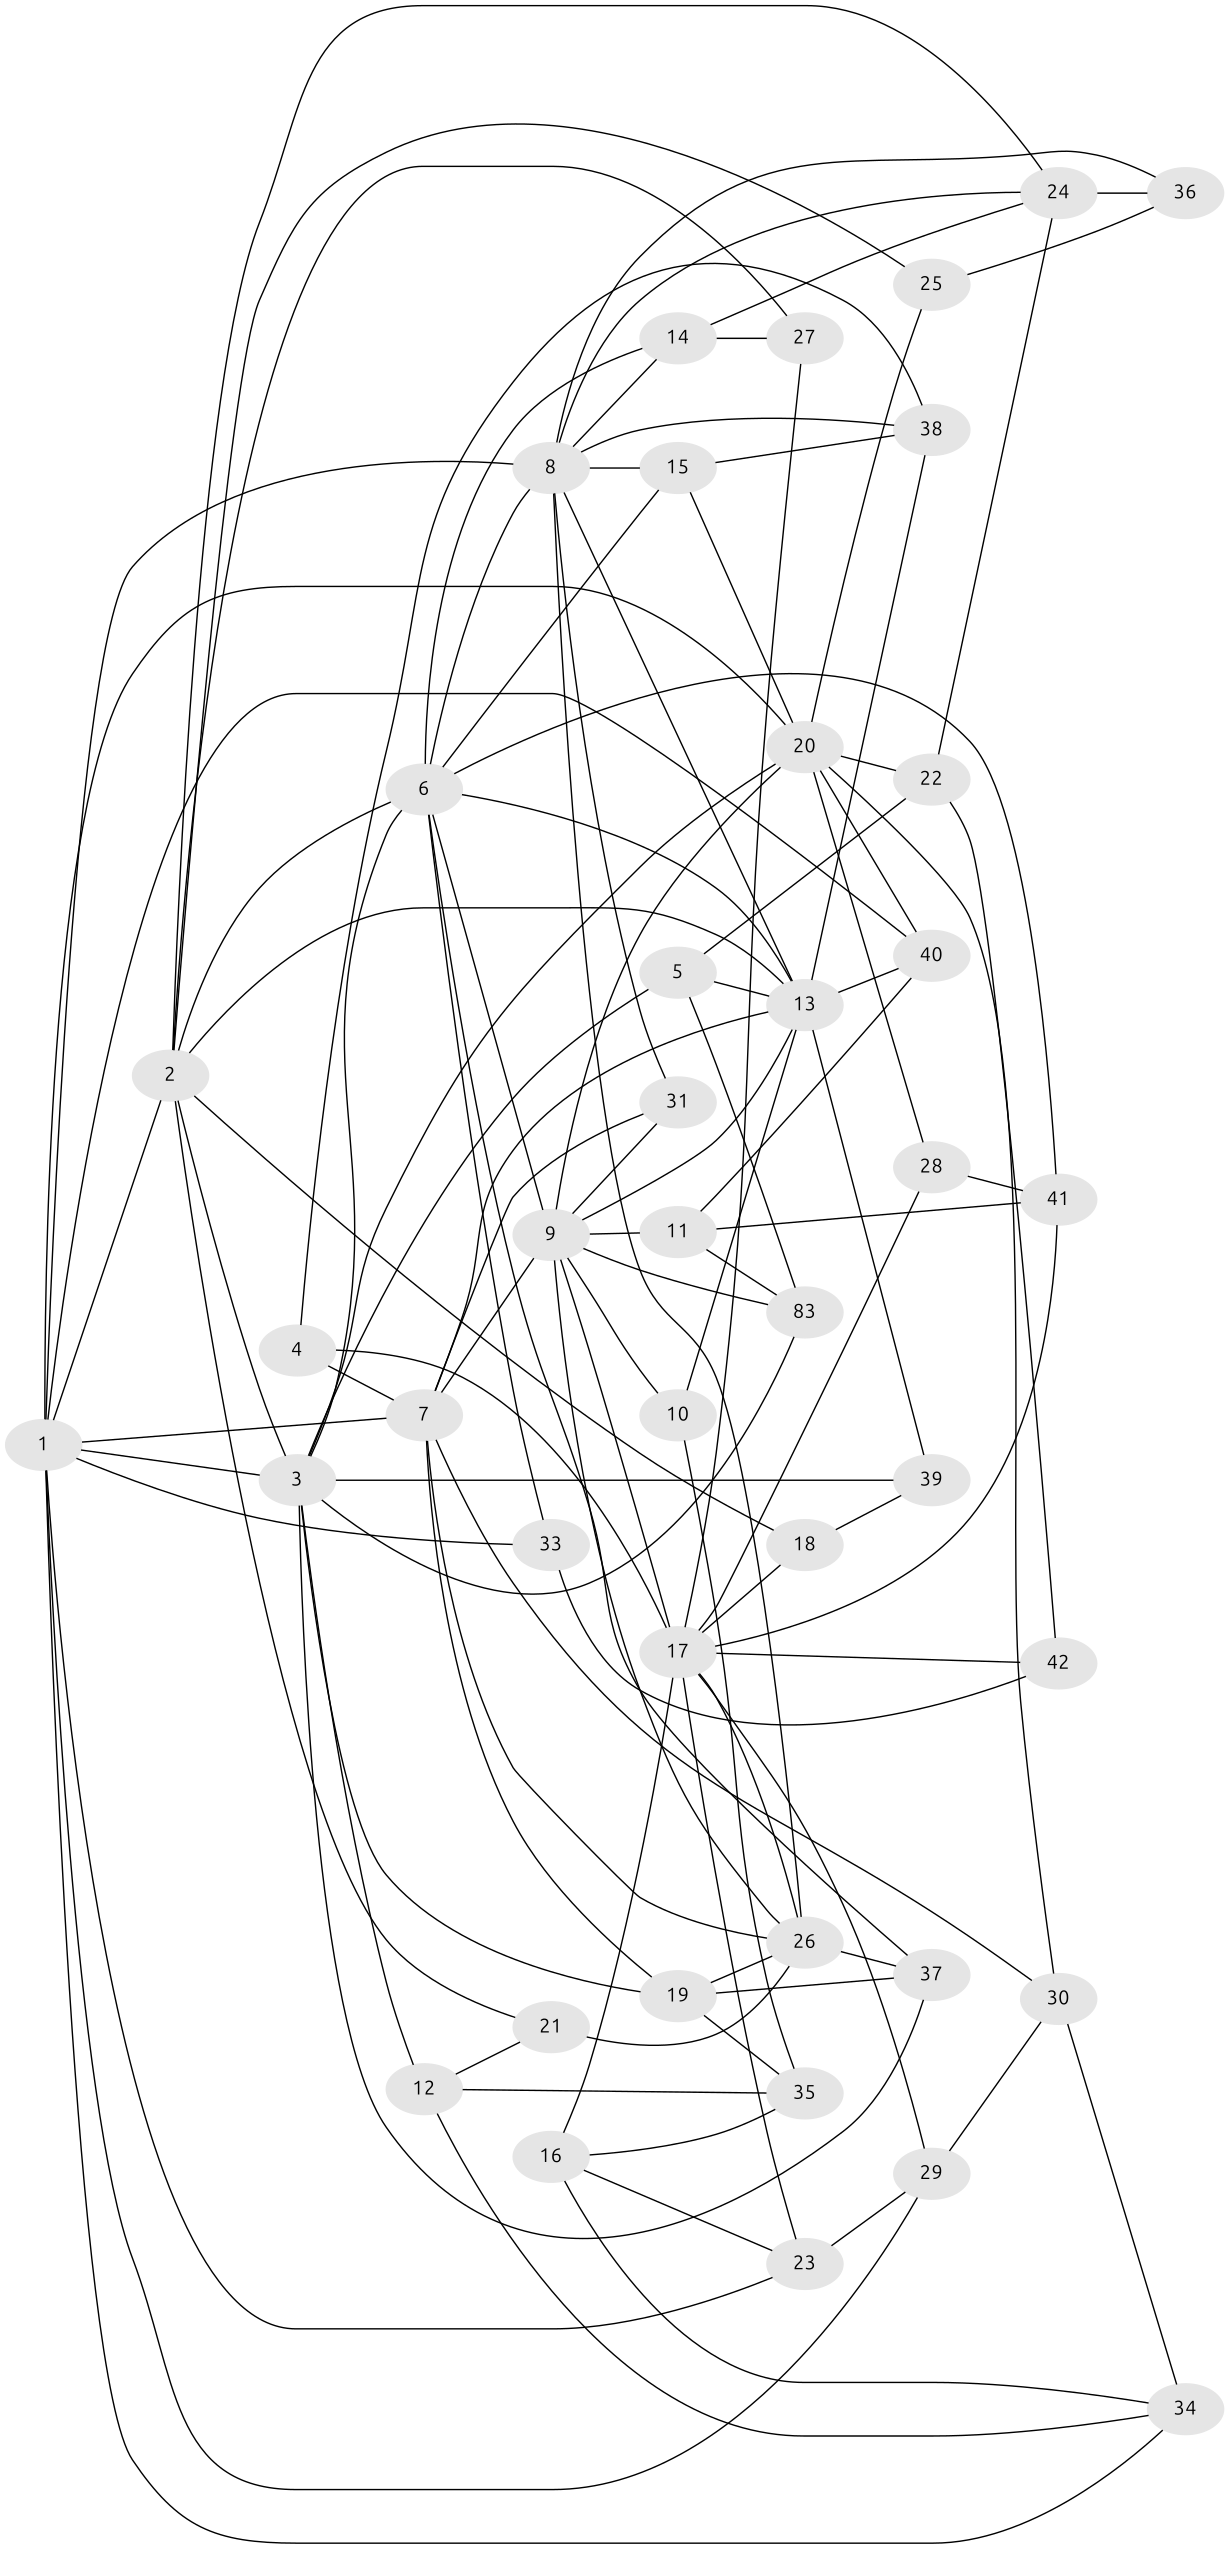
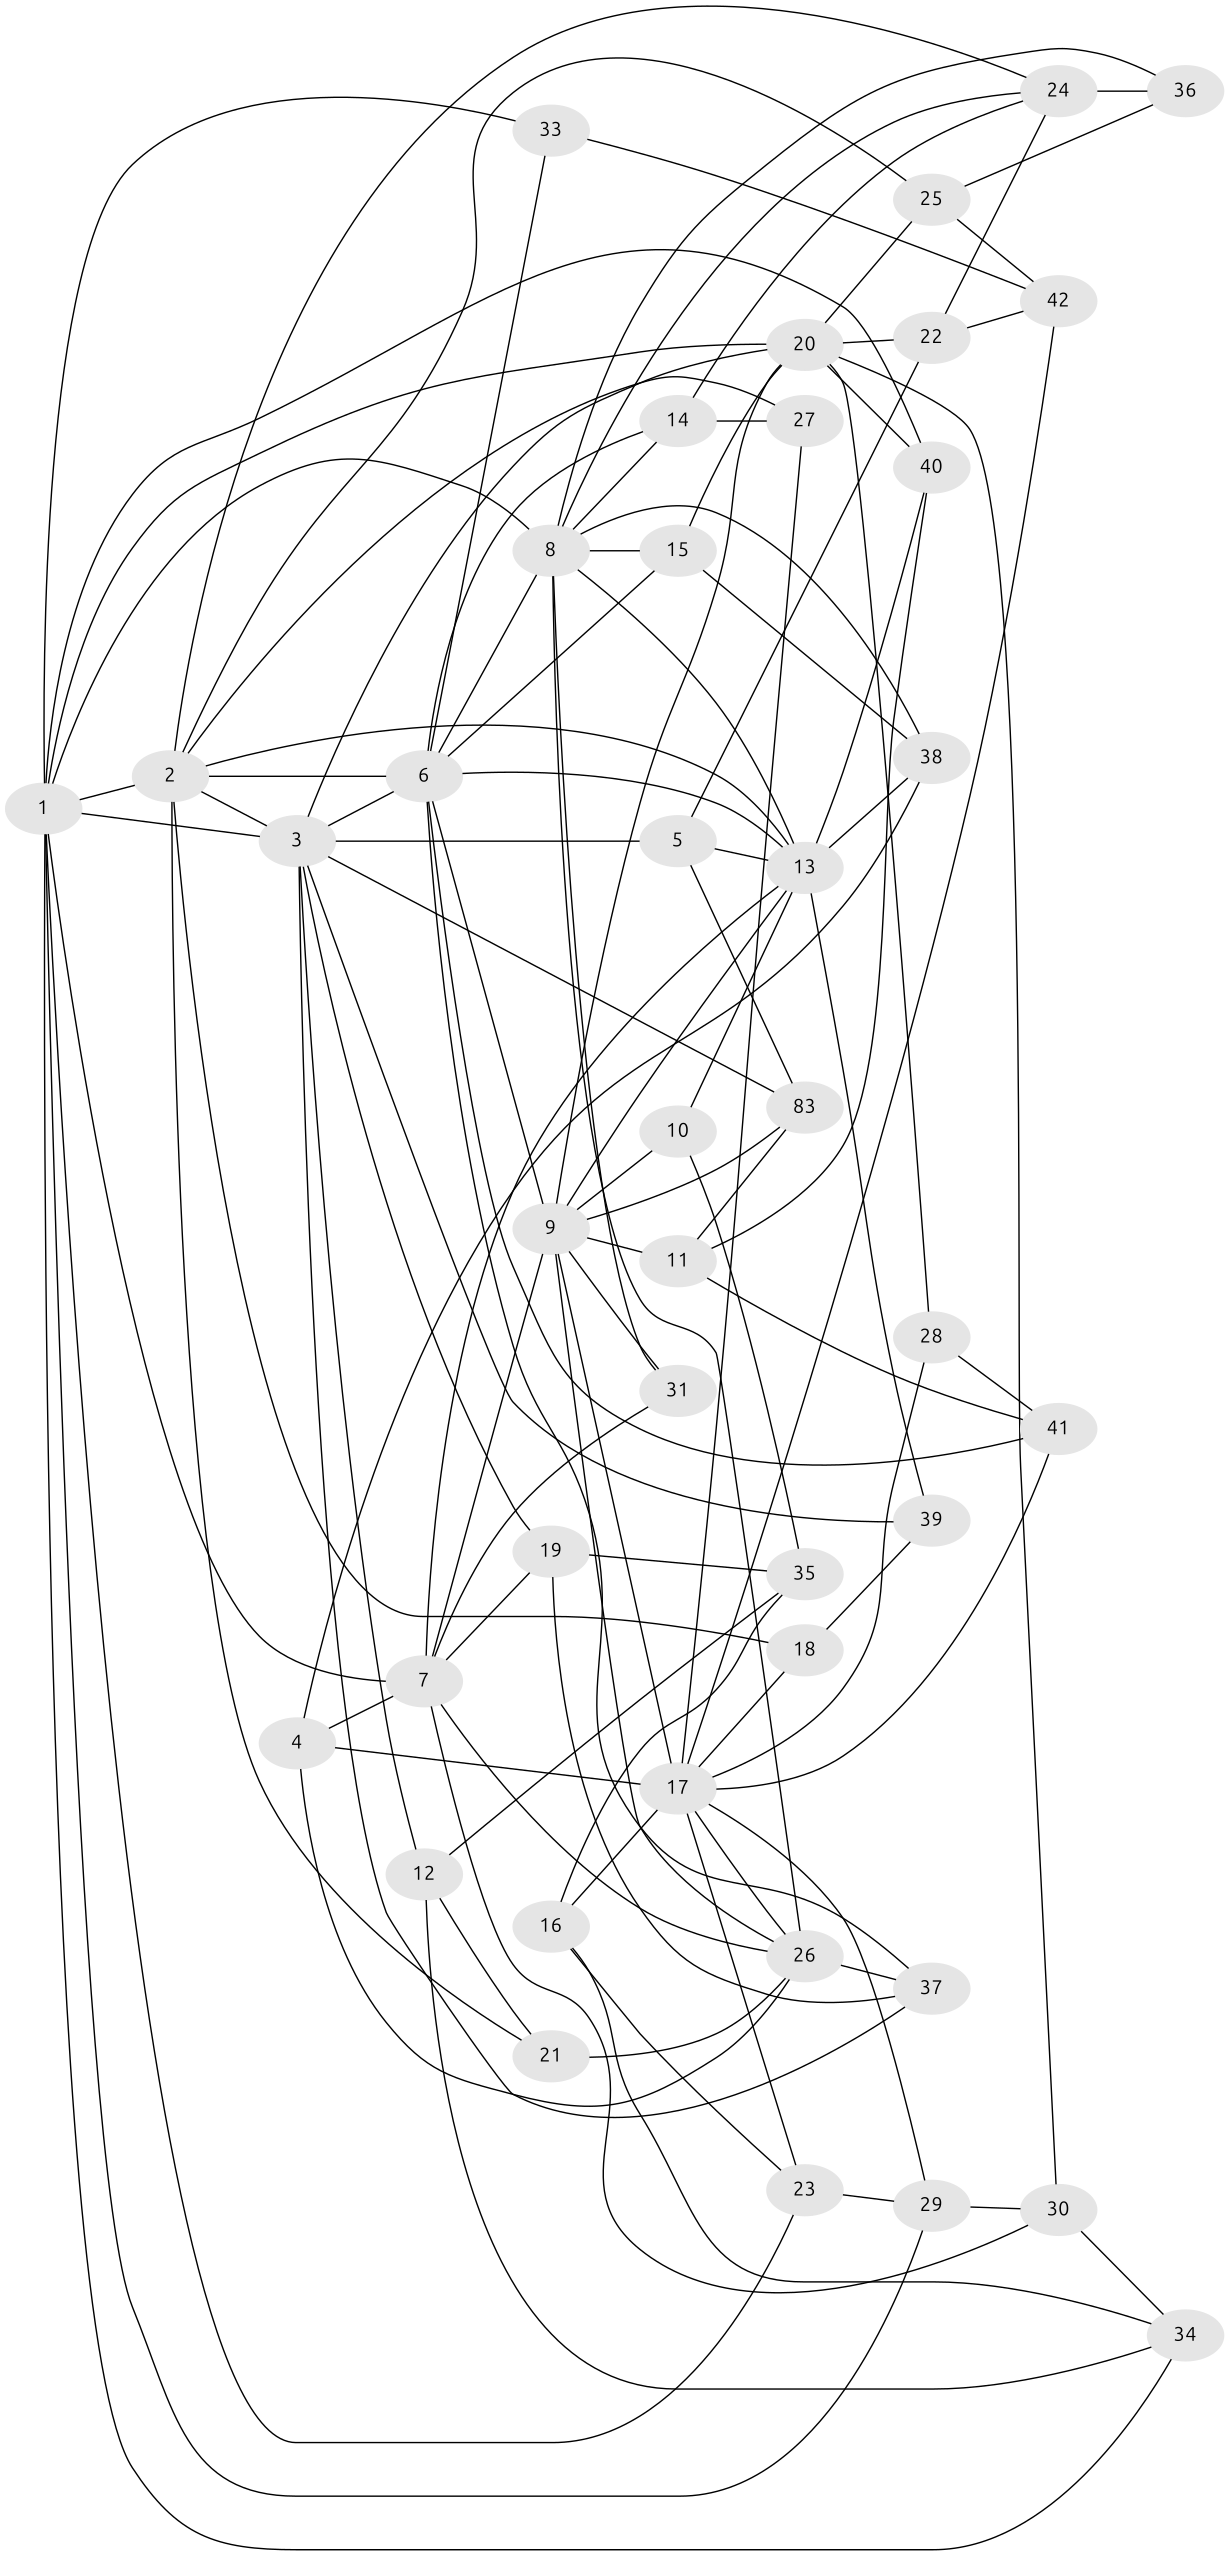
edge "25" -- "42": added
edge "26" -- "19": now "26" -- "4"
